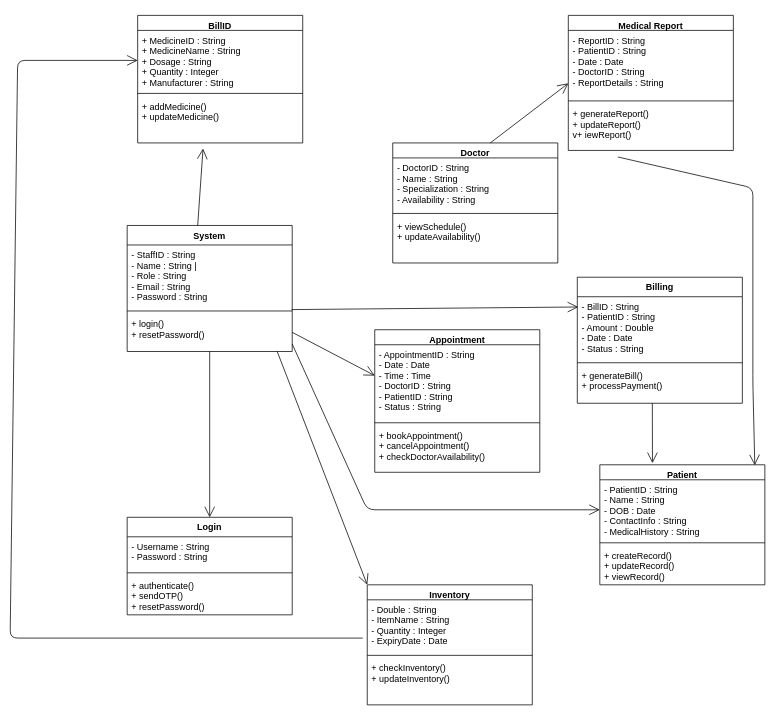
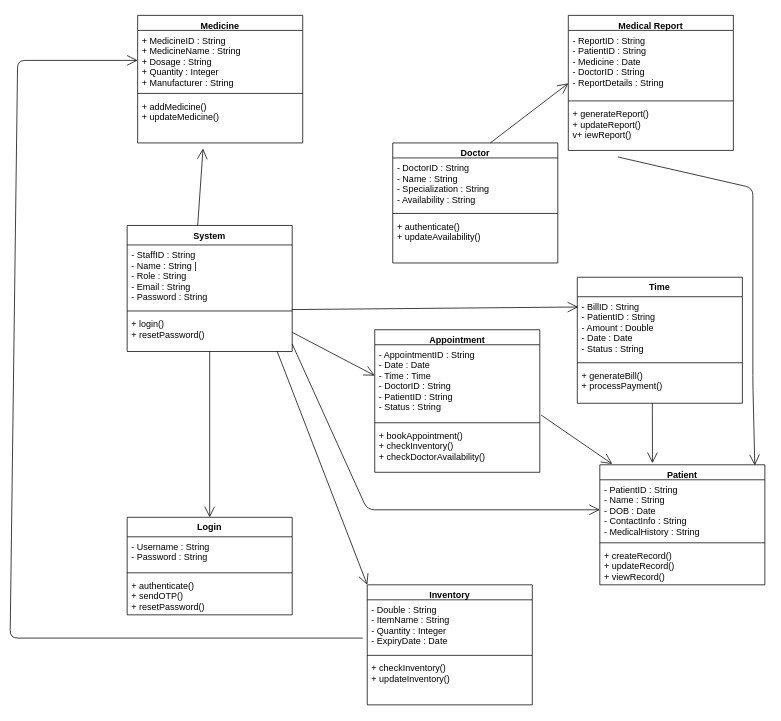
node "BillID": label "BillID" -> "Medicine"
node "- ReportID : String - PatientID : String - Date : Date - DoctorID : String - ReportDetails : String": label "- ReportID : String - PatientID : String - Date : Date - DoctorID : String - ReportDetails : String" -> "- ReportID : String - PatientID : String - Medicine : Date - DoctorID : String - ReportDetails : String"
node "+ viewSchedule() + updateAvailability()": label "+ viewSchedule() + updateAvailability()" -> "+ authenticate() + updateAvailability()"
node "Billing": label "Billing" -> "Time"
node "+ bookAppointment() + cancelAppointment() + checkDoctorAvailability()": label "+ bookAppointment() + cancelAppointment() + checkDoctorAvailability()" -> "+ bookAppointment() + checkInventory() + checkDoctorAvailability()"
edge "- AppointmentID : String - Date : Date - Time : Time - DoctorID : String - PatientID : String - Status : String" -> "Patient": added
